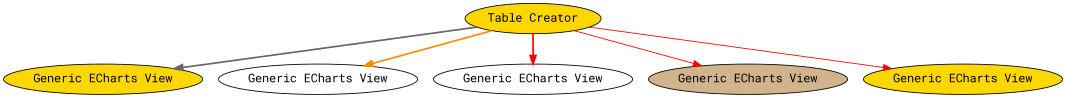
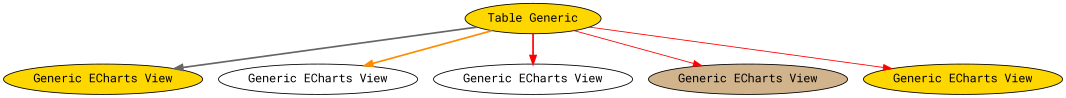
node "Table Creator": label "Table Creator" -> "Table Generic"
